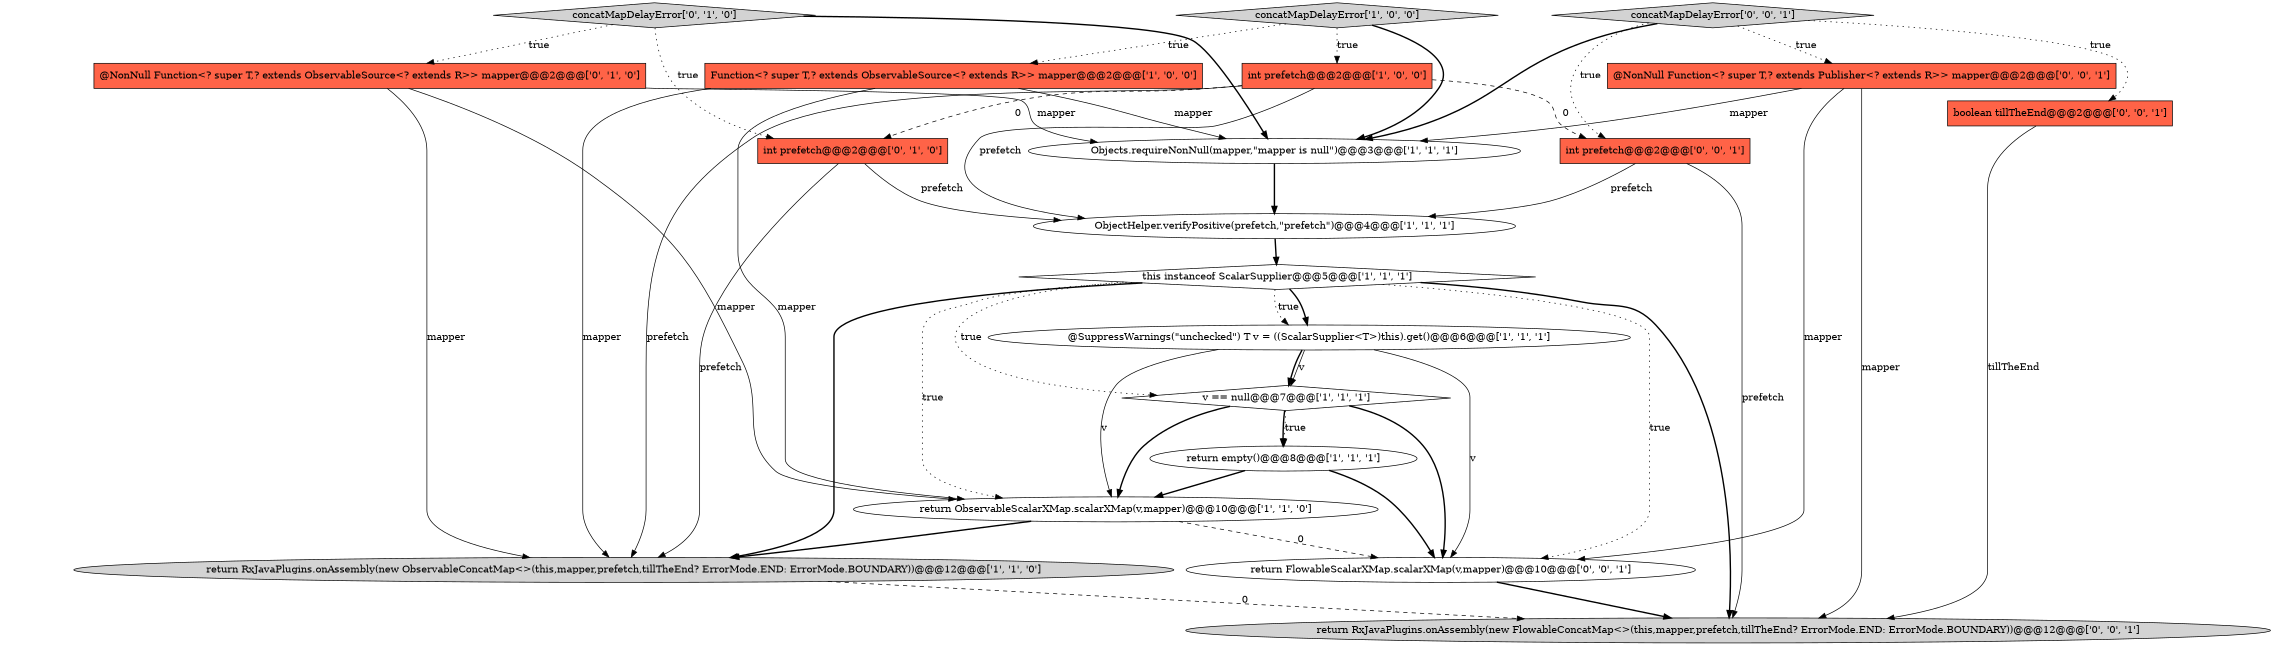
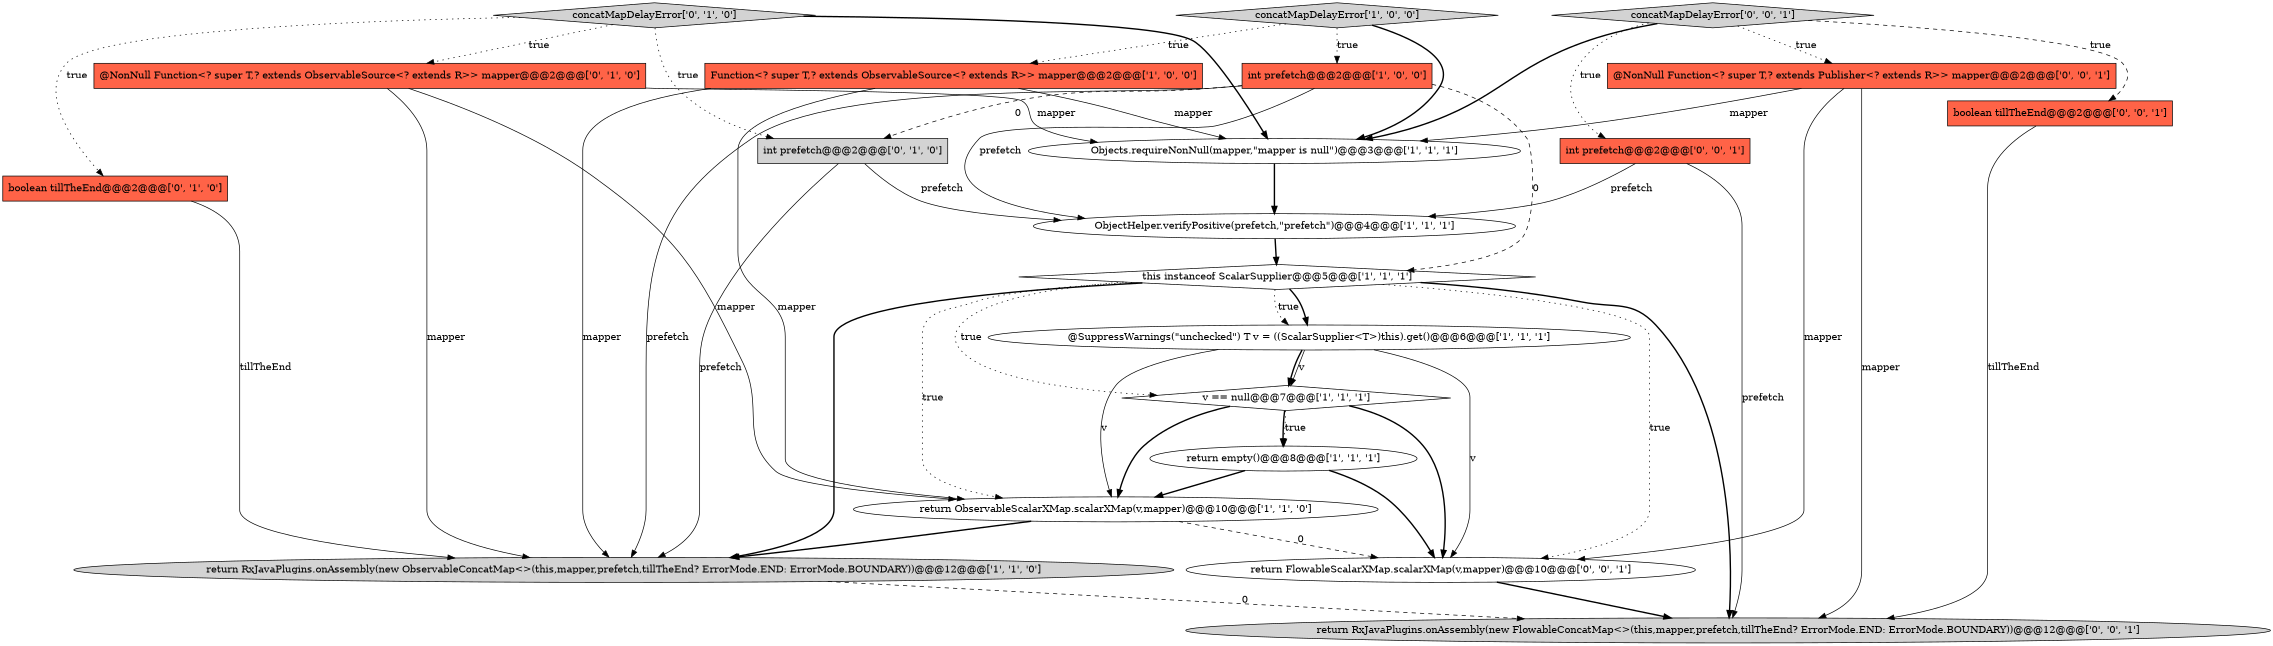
edge "concatMapDelayError['0', '0', '1']" -> "boolean tillTheEnd@@@2@@@['0', '0', '1']": style dotted -> dashed
edge "int prefetch@@@2@@@['1', '0', '0']" -> "int prefetch@@@2@@@['0', '0', '1']": now "int prefetch@@@2@@@['1', '0', '0']" -> "this instanceof ScalarSupplier@@@5@@@['1', '1', '1']"
node "int prefetch@@@2@@@['0', '1', '0']": fillcolor tomato -> lightgray
node "boolean tillTheEnd@@@2@@@['0', '1', '0']": added
